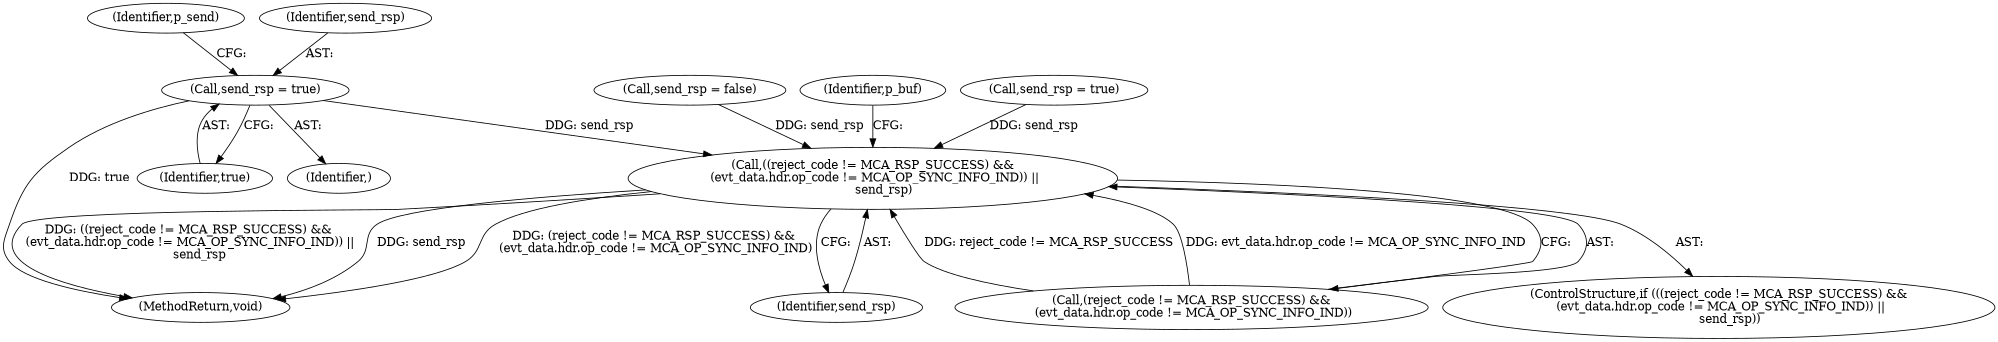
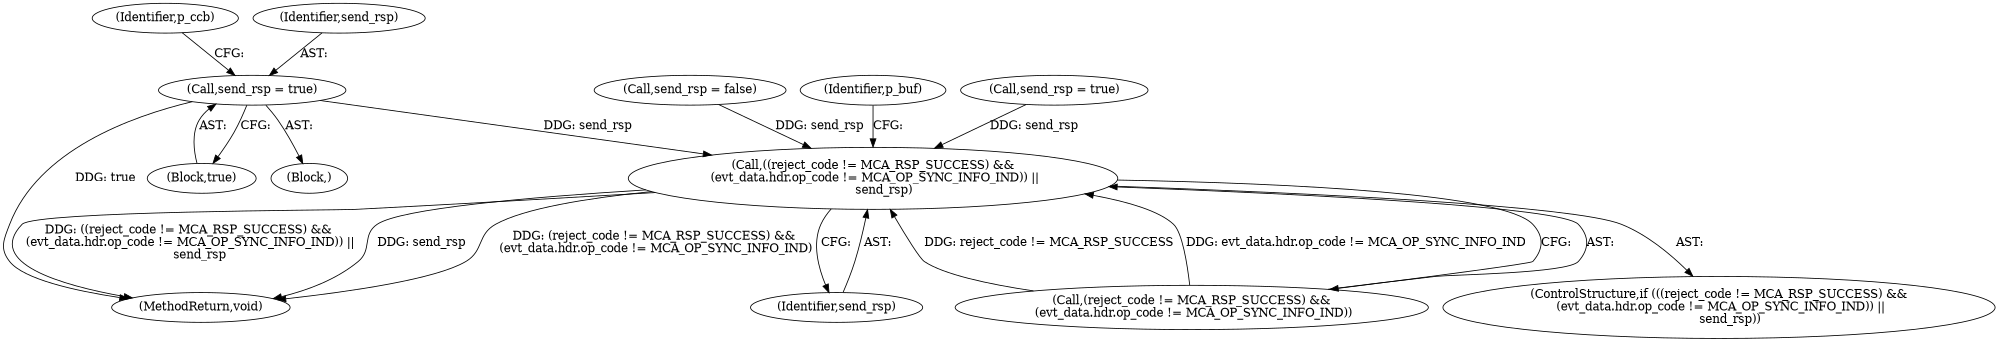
node "(Identifier,p_send)": label "(Identifier,p_send)" -> "(Identifier,p_ccb)"
node "(Identifier,true)": label "(Identifier,true)" -> "(Block,true)"
node "(Identifier,)": label "(Identifier,)" -> "(Block,)"
